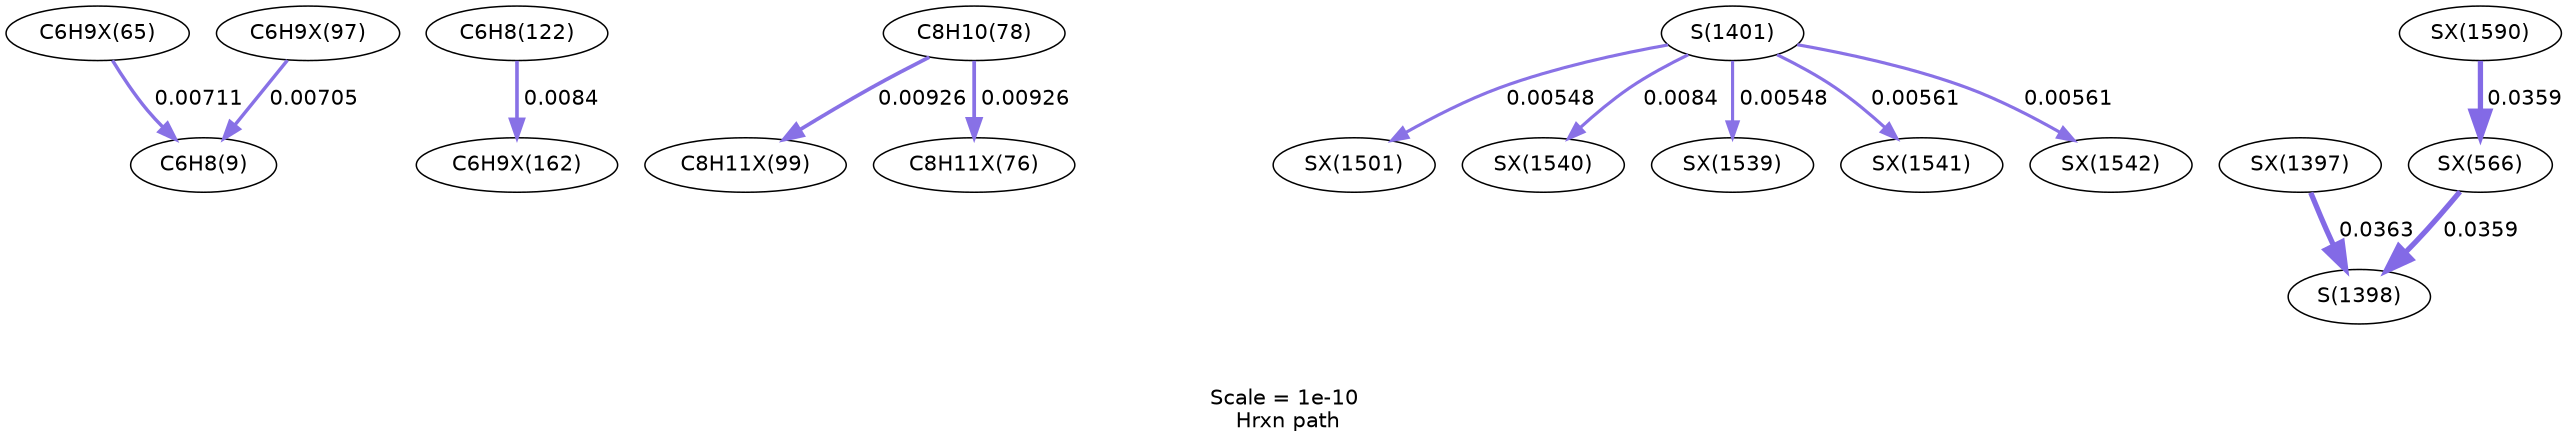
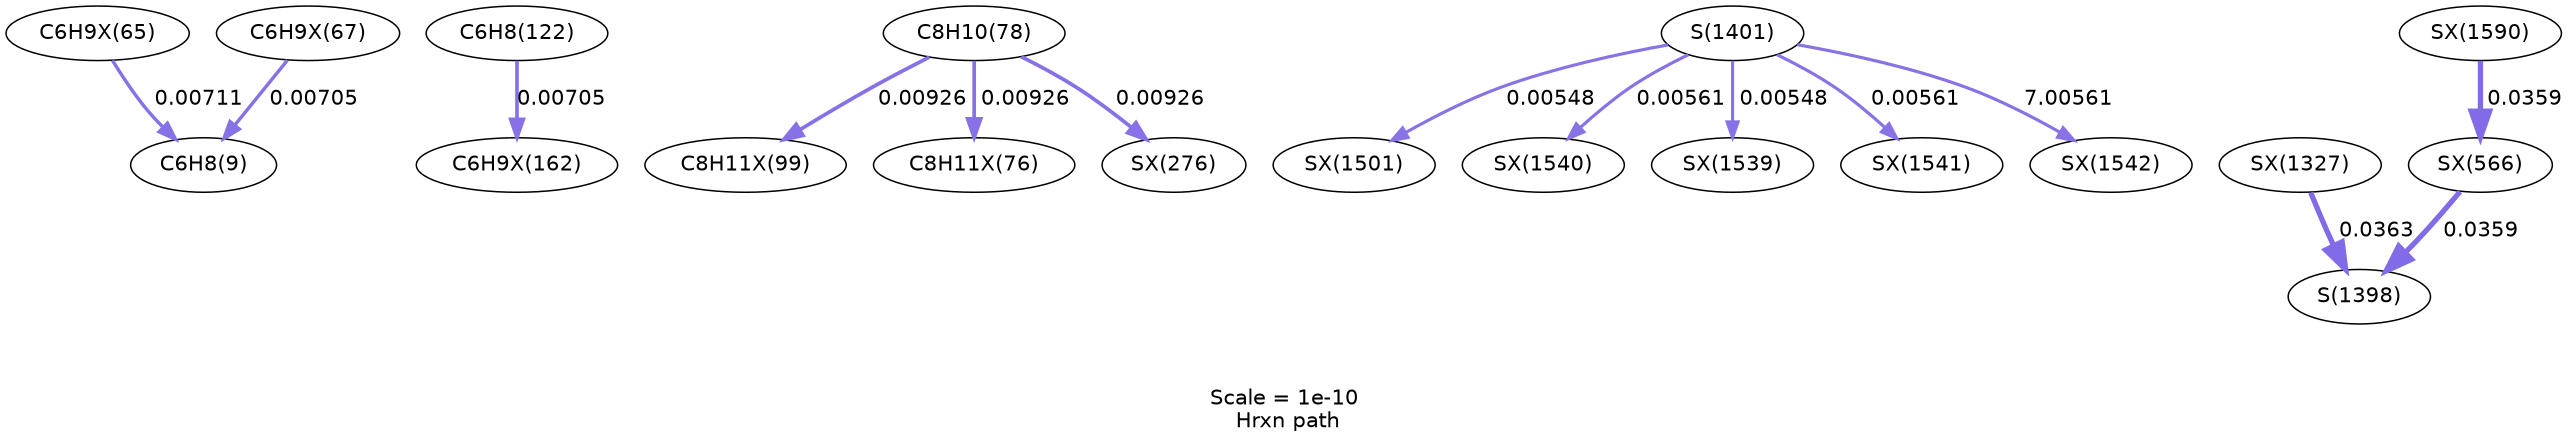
node "C6H9X(97)": label "C6H9X(97)" -> "C6H9X(67)"
edge "C6H8(122)" -> "C6H9X(162)": label " 0.0084" -> " 0.00705"
edge "S(1401)" -> "SX(1540)": label " 0.0084" -> " 0.00561"
edge "S(1401)" -> "SX(1542)": label " 0.00561" -> " 7.00561"
node "SX(276)": added
node "SX(1397)": label "SX(1397)" -> "SX(1327)"
